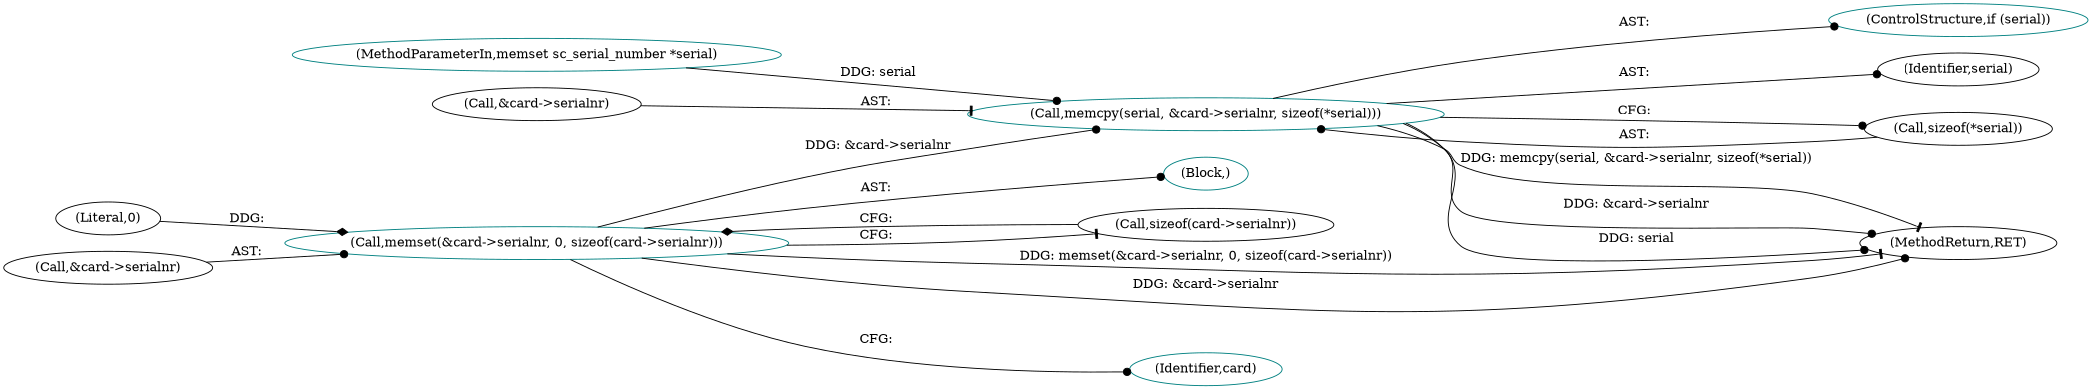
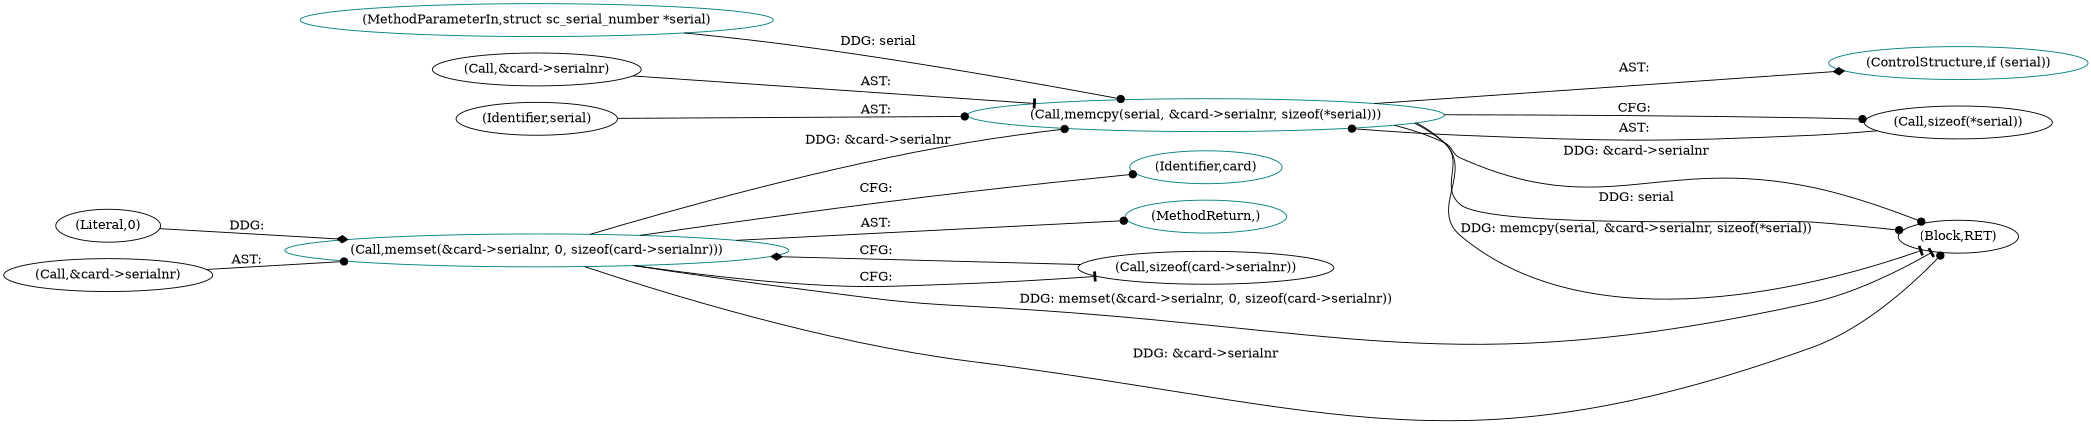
edge "(Call,memcpy(serial, &card->serialnr, sizeof(*serial)))" -> "(ControlStructure,if (serial))": arrowhead dot -> diamond
node "(MethodParameterIn,memset sc_serial_number *serial)": label "(MethodParameterIn,memset sc_serial_number *serial)" -> "(MethodParameterIn,struct sc_serial_number *serial)"
edge "(Call,memcpy(serial, &card->serialnr, sizeof(*serial)))" -> "(Identifier,serial)": reversed
node "(Block,)": label "(Block,)" -> "(MethodReturn,)"
node "(MethodReturn,RET)": label "(MethodReturn,RET)" -> "(Block,RET)"
